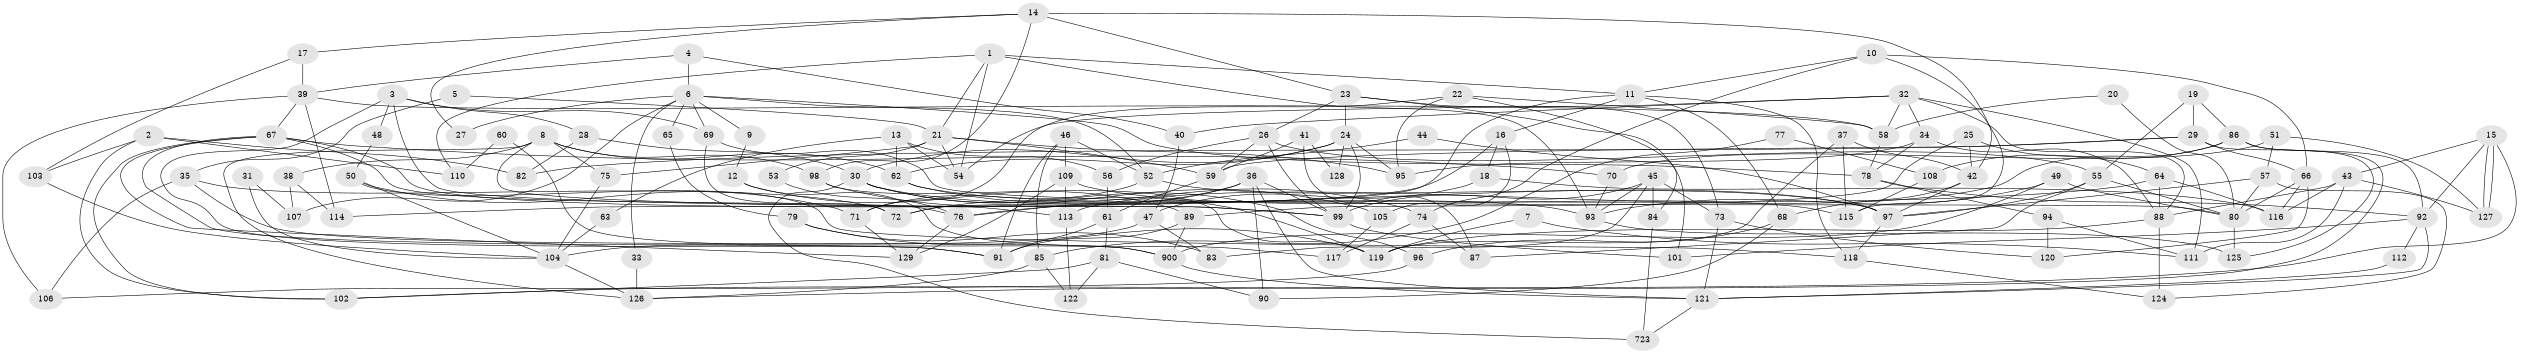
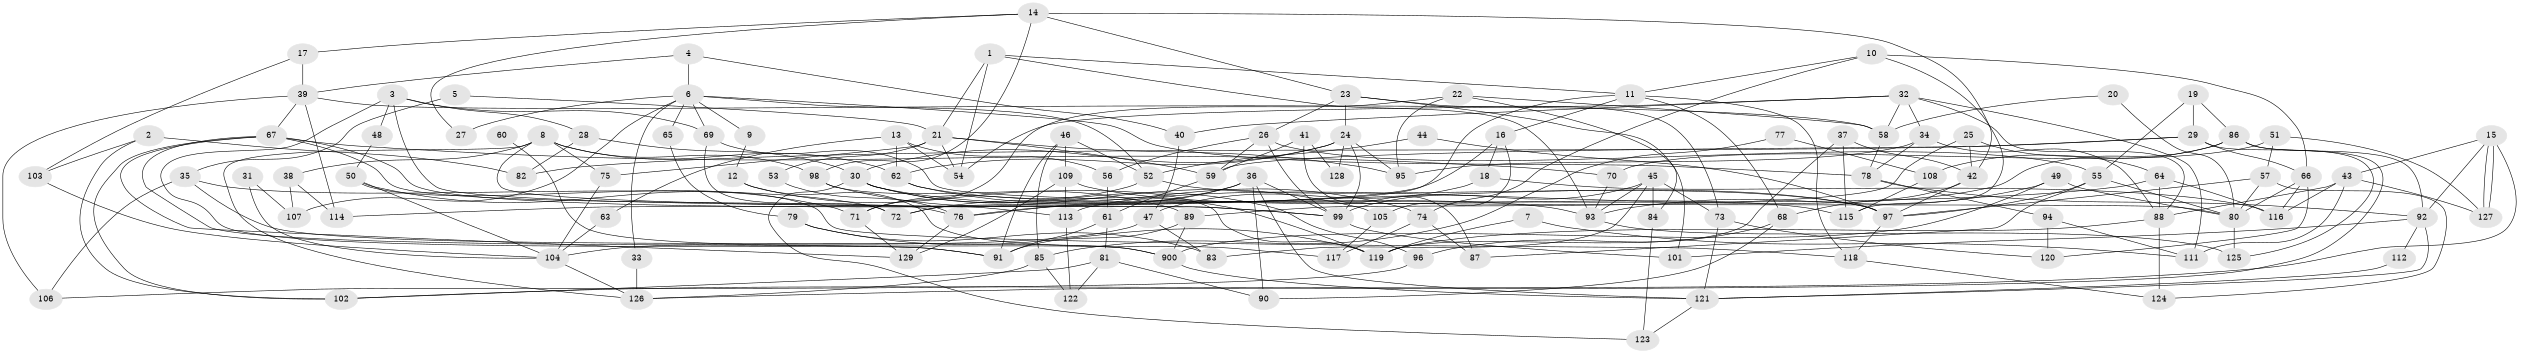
node "110": removed
node "723": label "723" -> "123"
